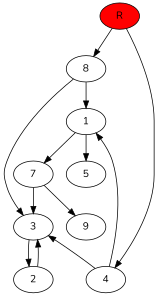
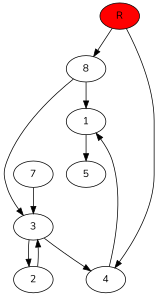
edge "1" -> "7": removed
node "9": removed
edge "4" -> "3": reversed
